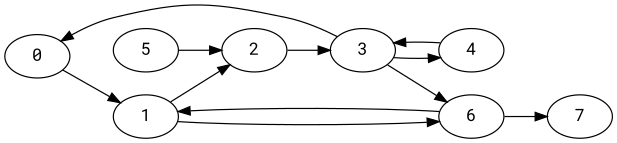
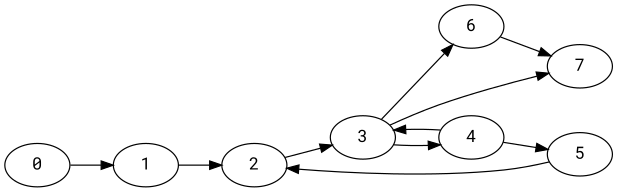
edge "3" -> "0": now "3" -> "7"
edge "6" -> "1": removed
edge "1" -> "6": removed
edge "4" -> "5": added
